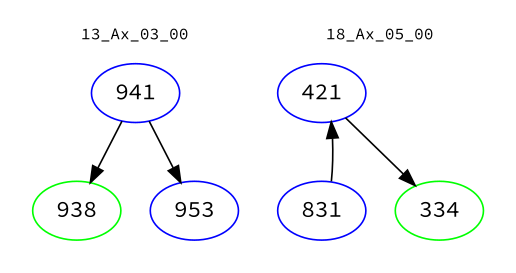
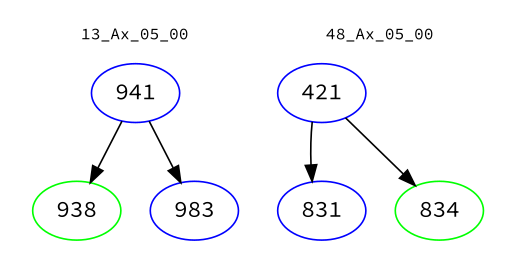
cluster "13_Ax_03_00": label "13_Ax_03_00" -> "13_Ax_05_00"
cluster "18_Ax_05_00": label "18_Ax_05_00" -> "48_Ax_05_00"
edge "831" -> "421": reversed
node "953": label "953" -> "983"
node "334": label "334" -> "834"
